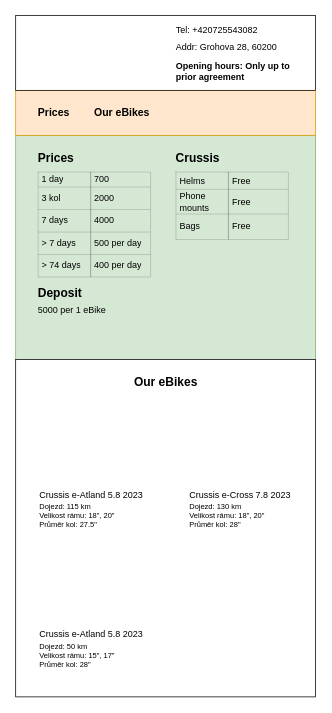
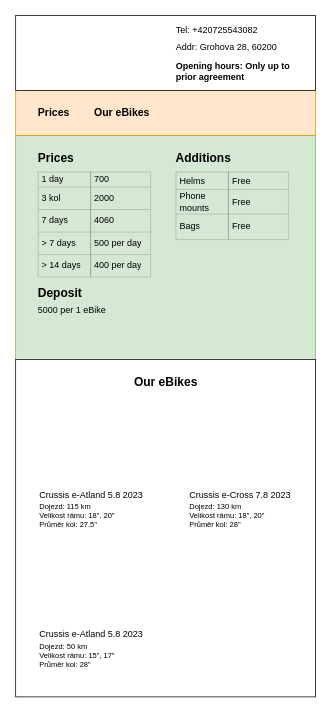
node "Crussis": label "Crussis" -> "Additions"
node "4000": label "4000" -> "4060"
node "> 74 days": label "> 74 days" -> "> 14 days"
